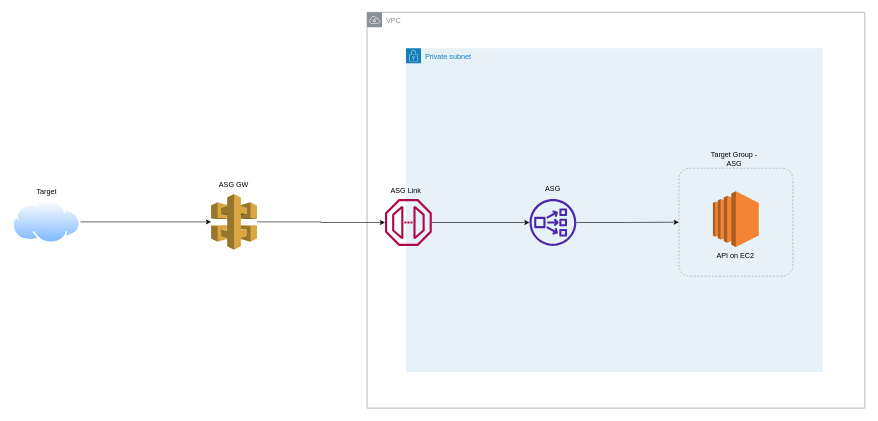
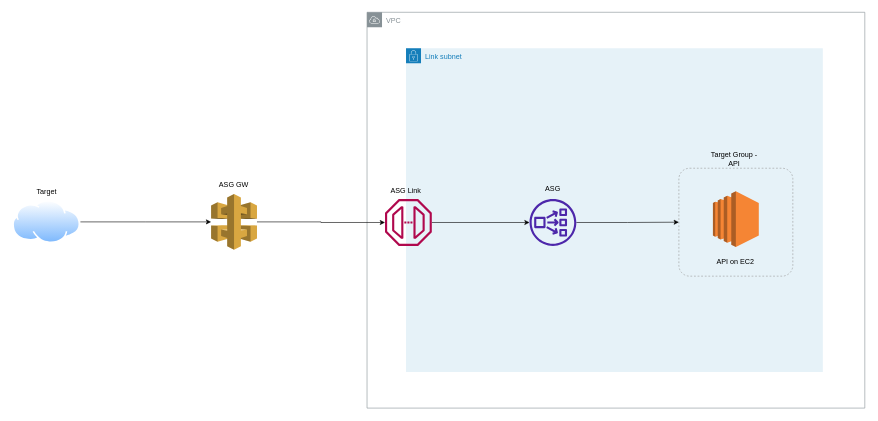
node "Private subnet": label "Private subnet" -> "Link subnet"
node "Target Group - ASG": label "Target Group - ASG" -> "Target Group - API"
node "API on EC2": moved (736, 256) -> (736, 262)
